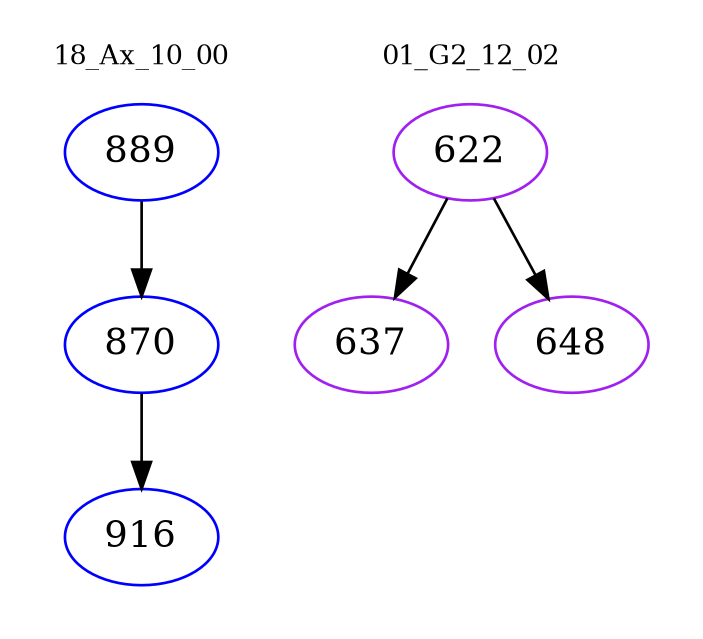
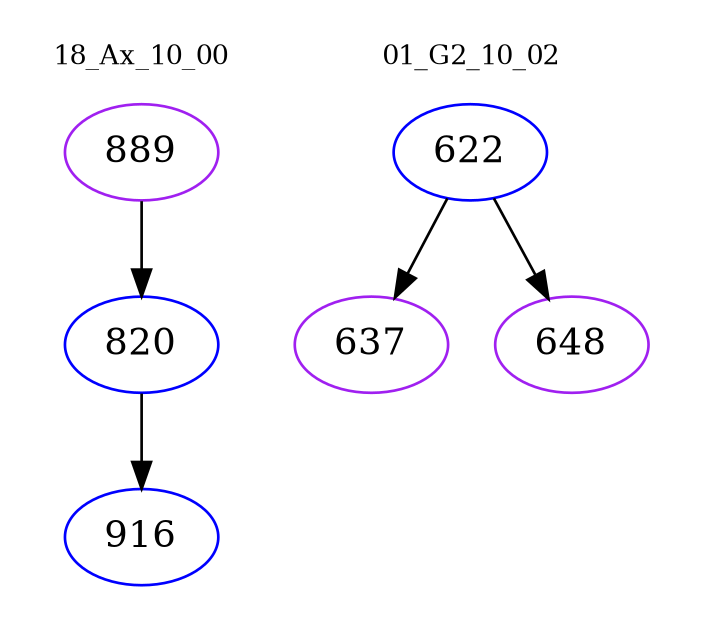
cluster "01_G2_12_02": label "01_G2_12_02" -> "01_G2_10_02"
node "889": color blue -> purple
node "622": color purple -> blue
node "870": label "870" -> "820"
